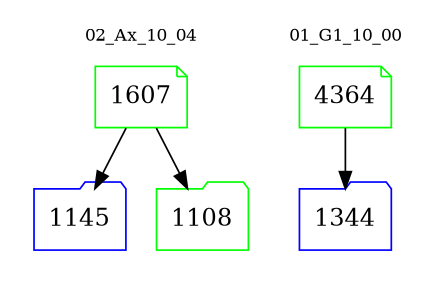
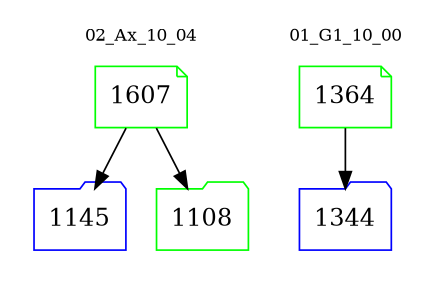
node "4364": label "4364" -> "1364"
